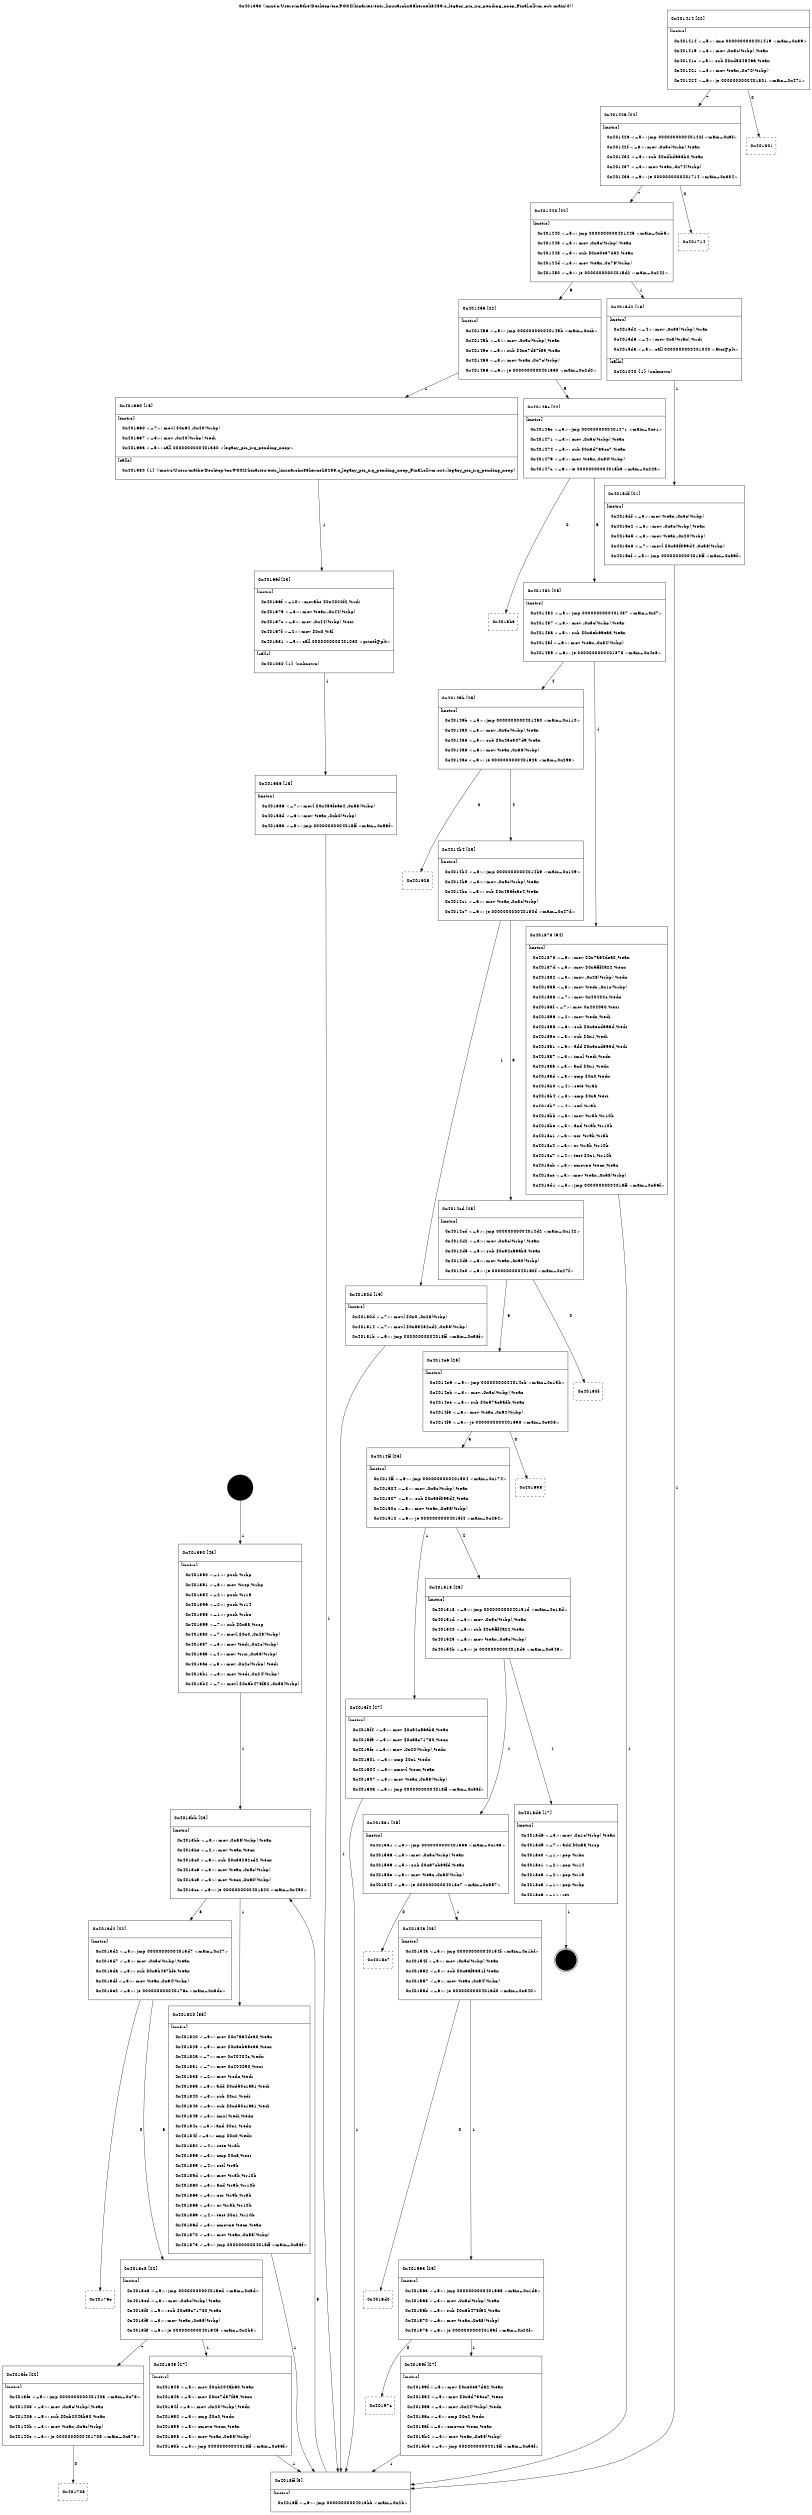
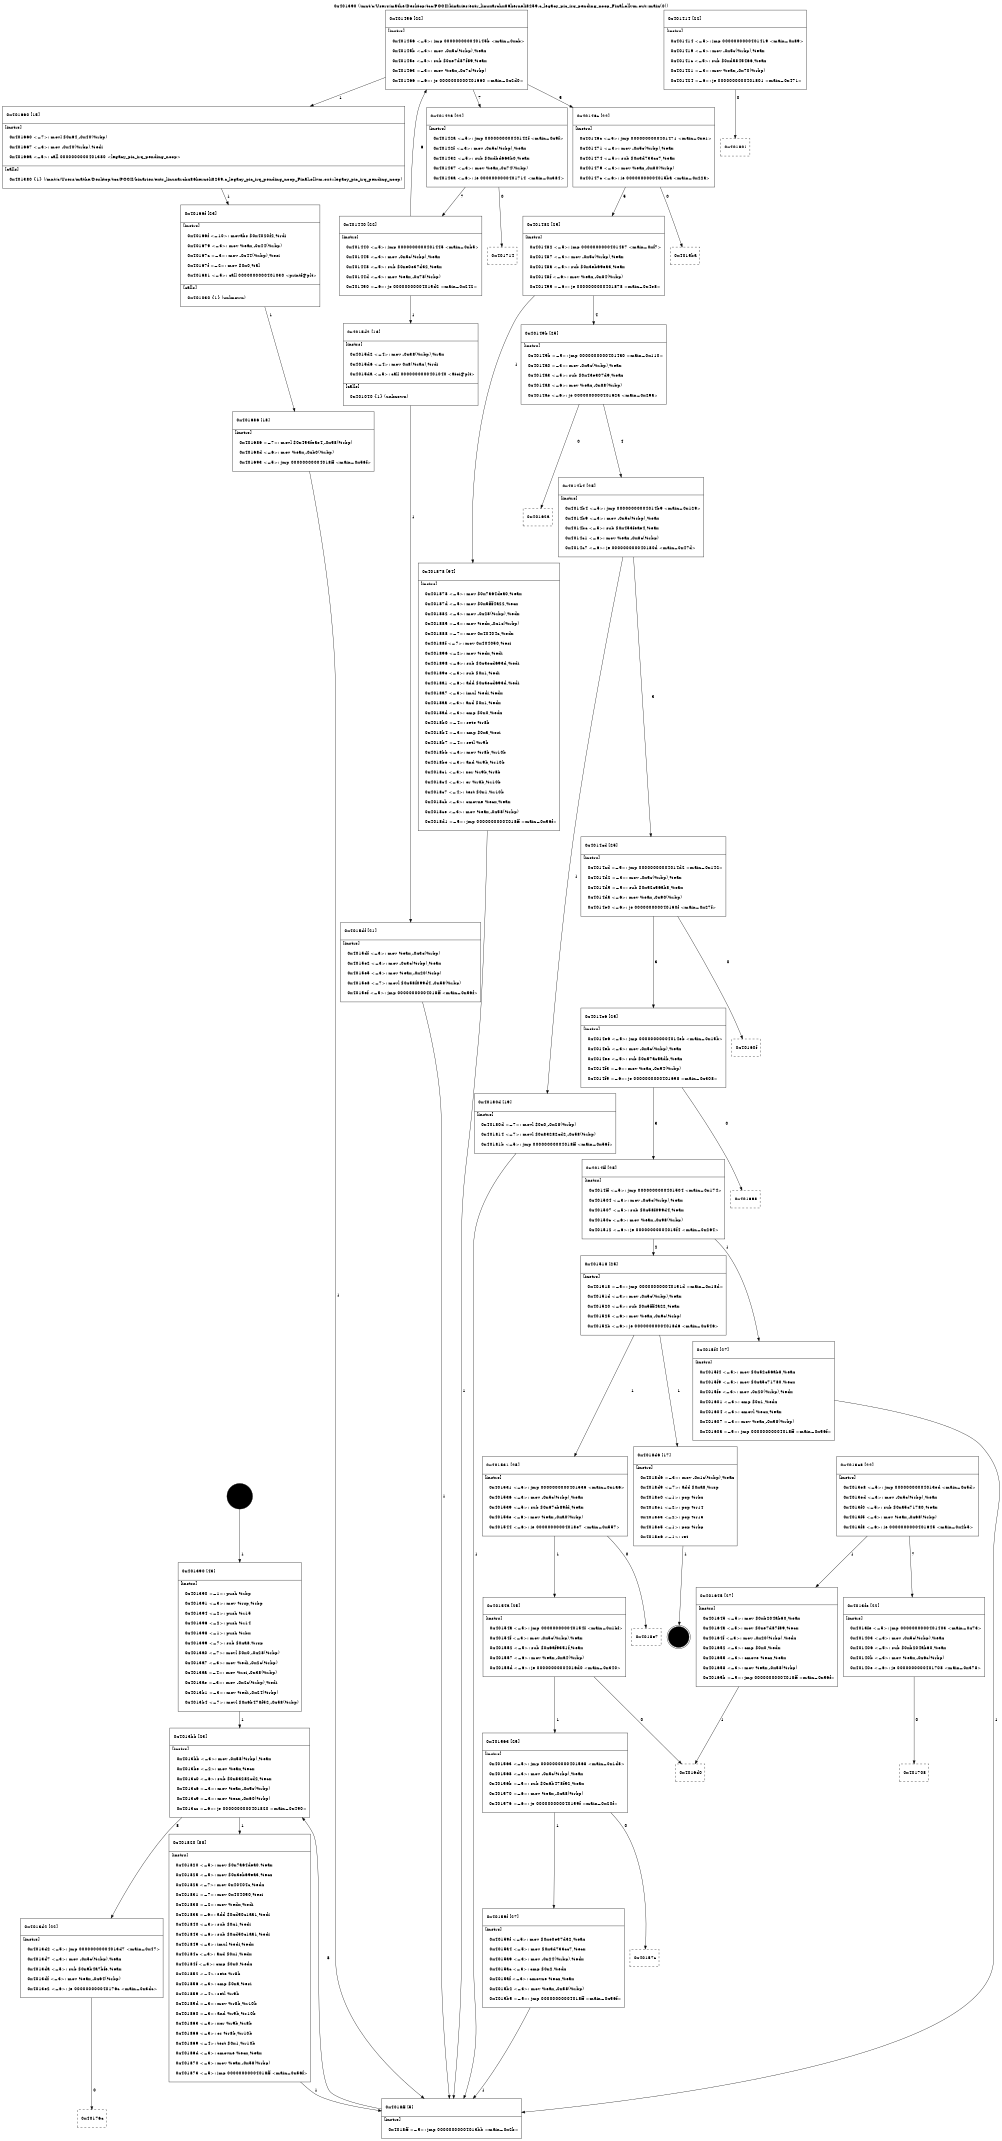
edge "0x401414 [22]" -> "0x40142a [22]": now "0x401456 [22]" -> "0x40142a [22]"
edge "0x4013d2 [22]" -> "0x4013e8 [22]": removed, label "8"
edge "0x401645 [27]" -> "0x4018ff [5]": now "0x401645 [27]" -> "0x4016d0"
